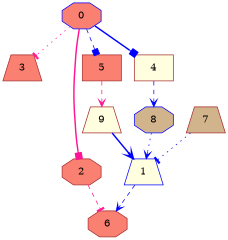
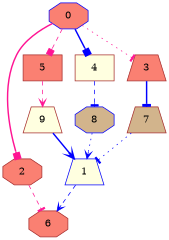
edge "0" -> "5": color blue -> deeppink
edge "4" -> "8": arrowhead vee -> tee
edge "3" -> "7": added
